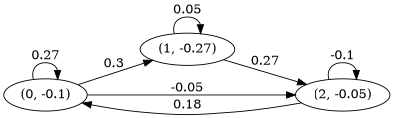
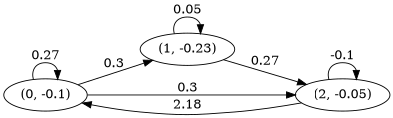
node "(1, -0.27)": label "(1, -0.27)" -> "(1, -0.23)"
edge "(0, -0.1)" -> "(2, -0.05)": label "-0.05" -> "0.3"
edge "(2, -0.05)" -> "(0, -0.1)": label "0.18" -> "2.18"
